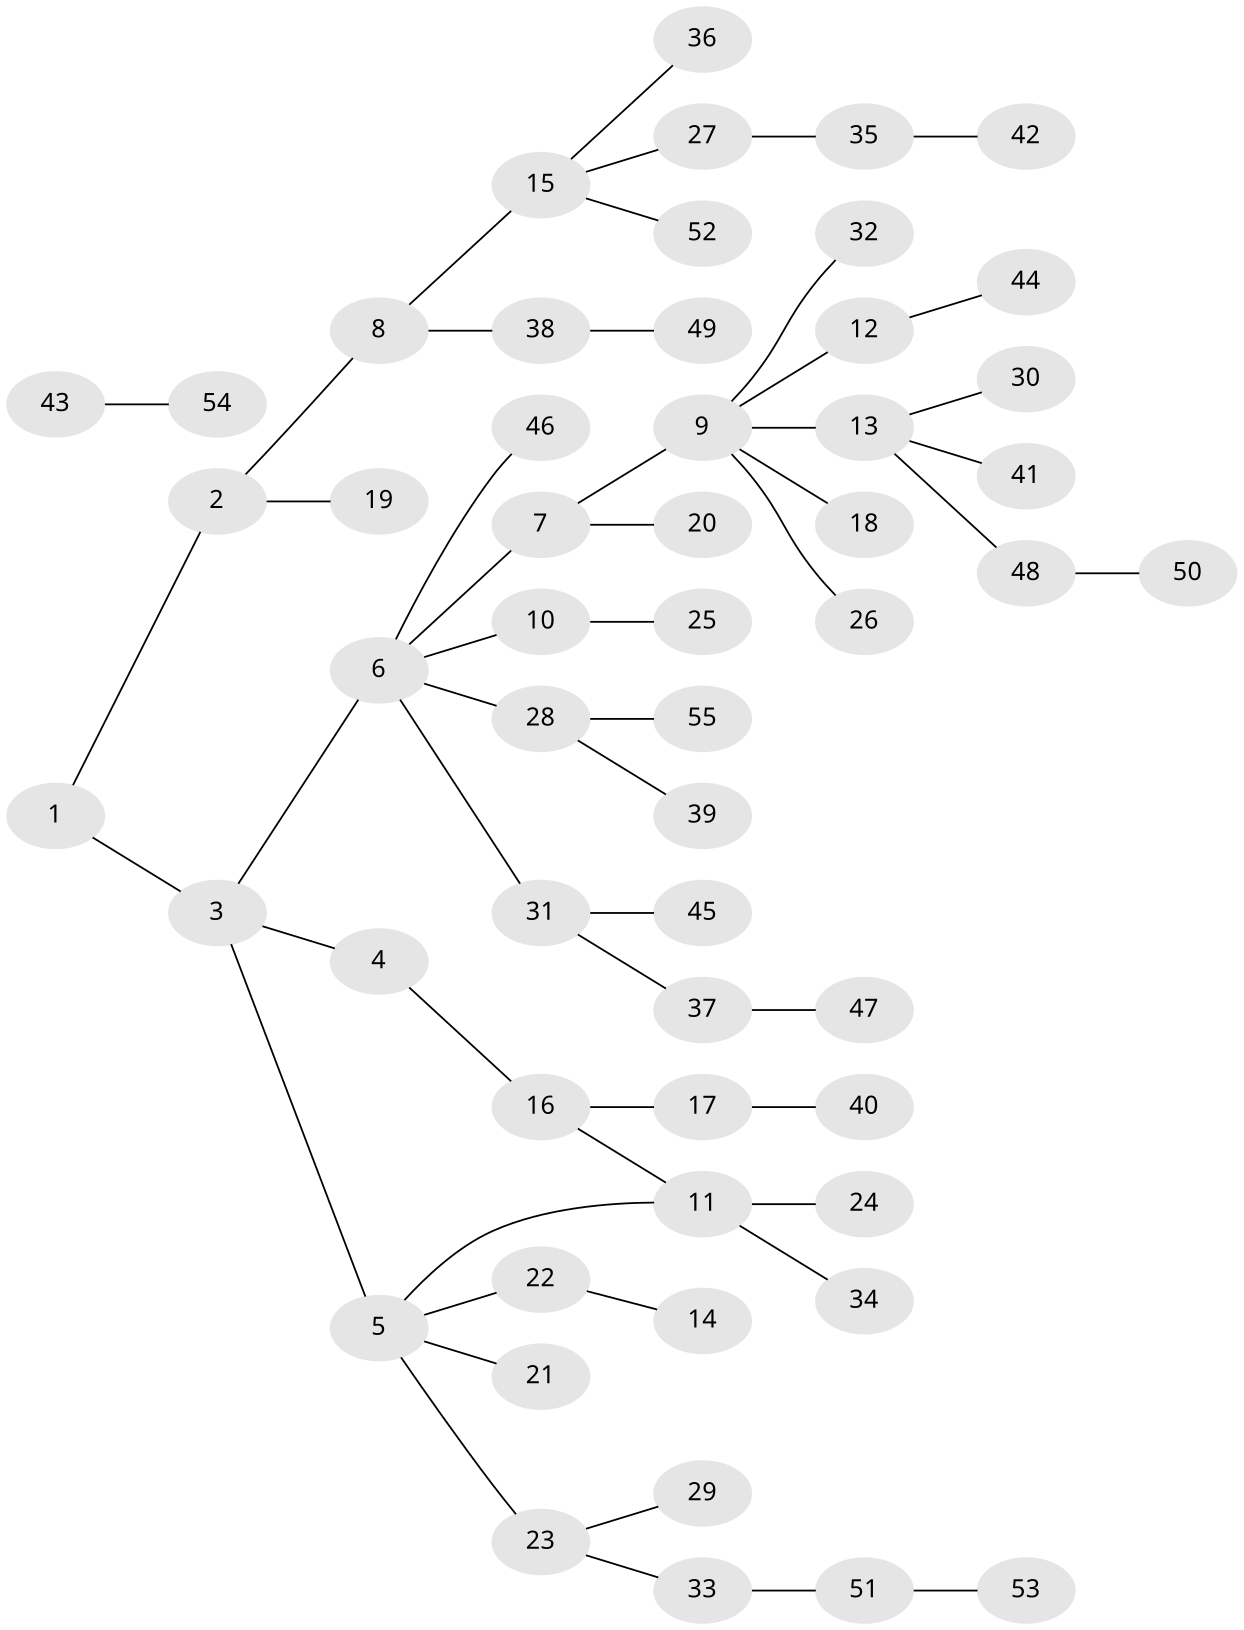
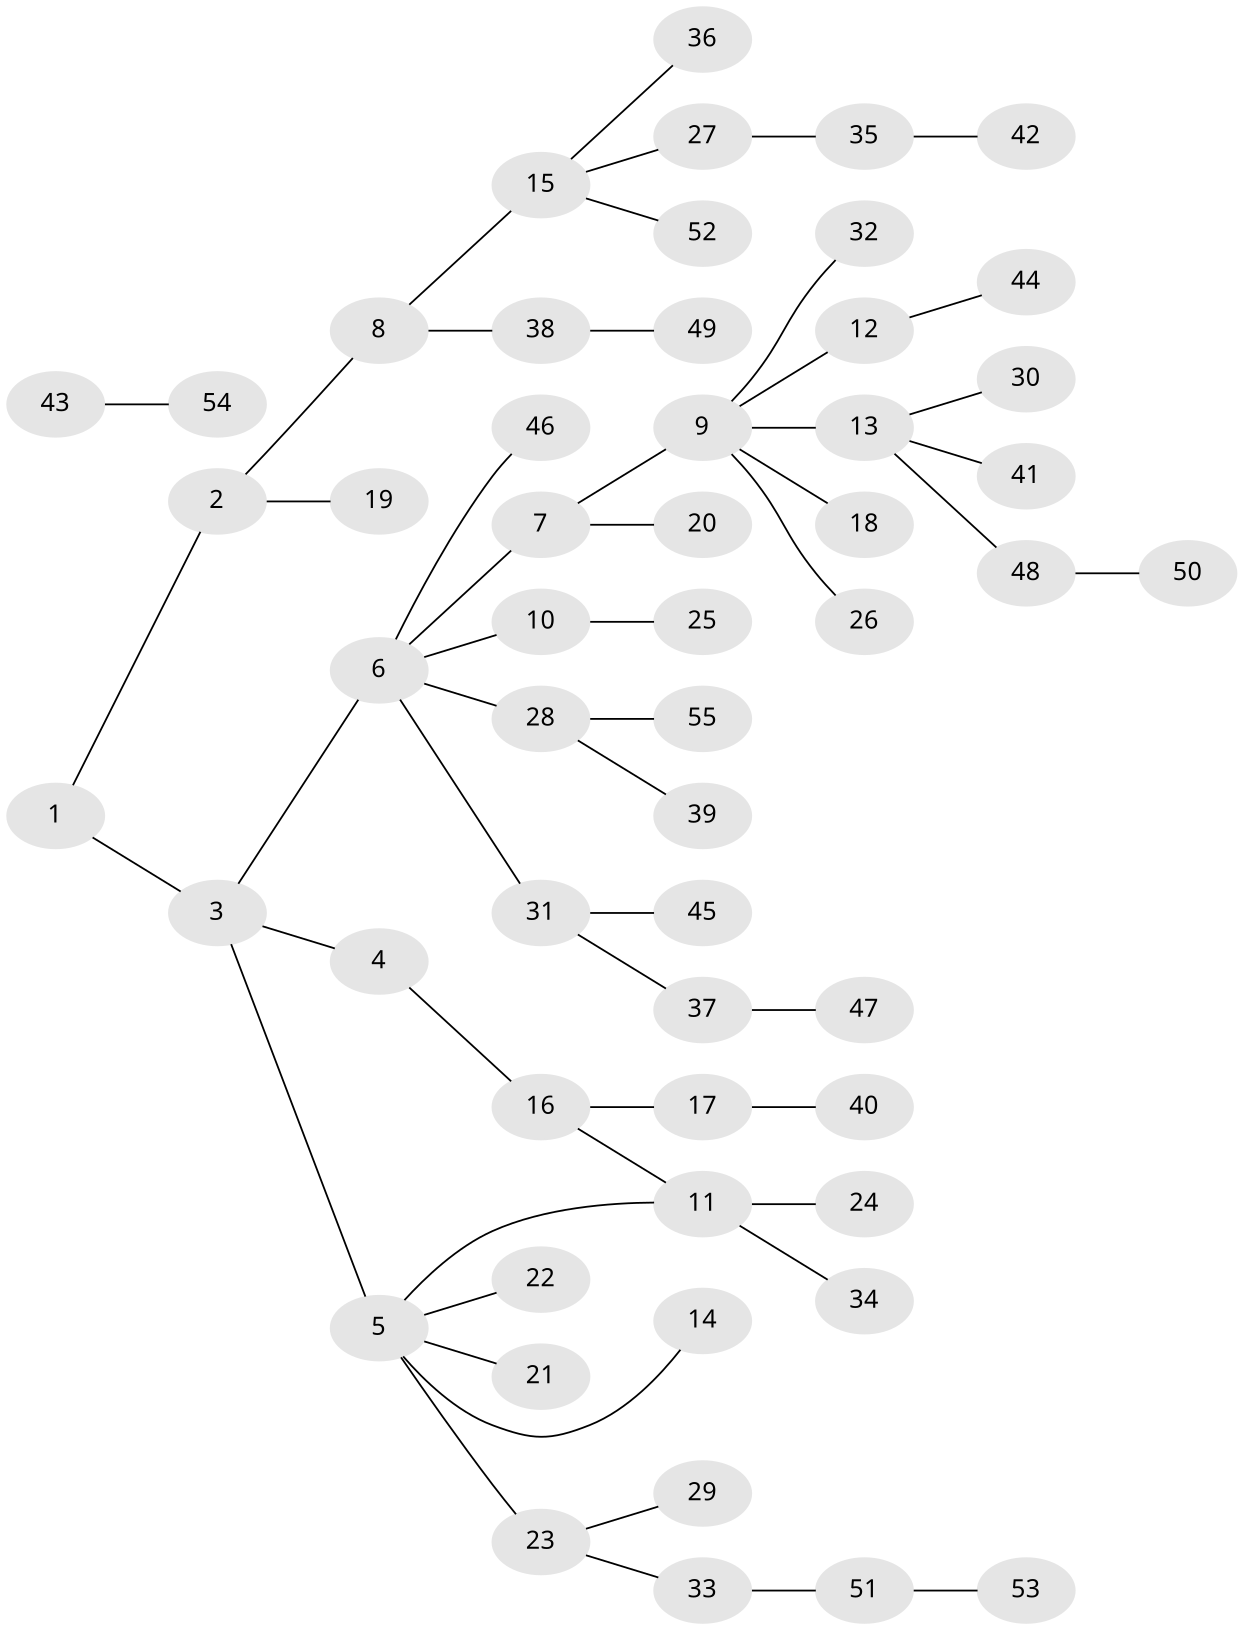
edge "22" -- "14": now "5" -- "14"
